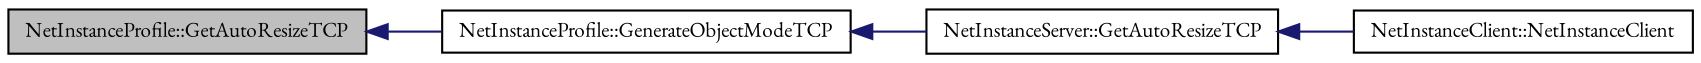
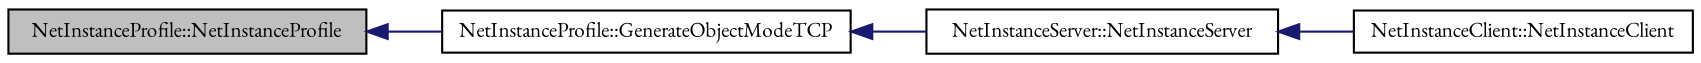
node "NetInstanceProfile::GetAutoResizeTCP": label "NetInstanceProfile::GetAutoResizeTCP" -> "NetInstanceProfile::NetInstanceProfile"
node "NetInstanceServer::GetAutoResizeTCP": label "NetInstanceServer::GetAutoResizeTCP" -> "NetInstanceServer::NetInstanceServer"
